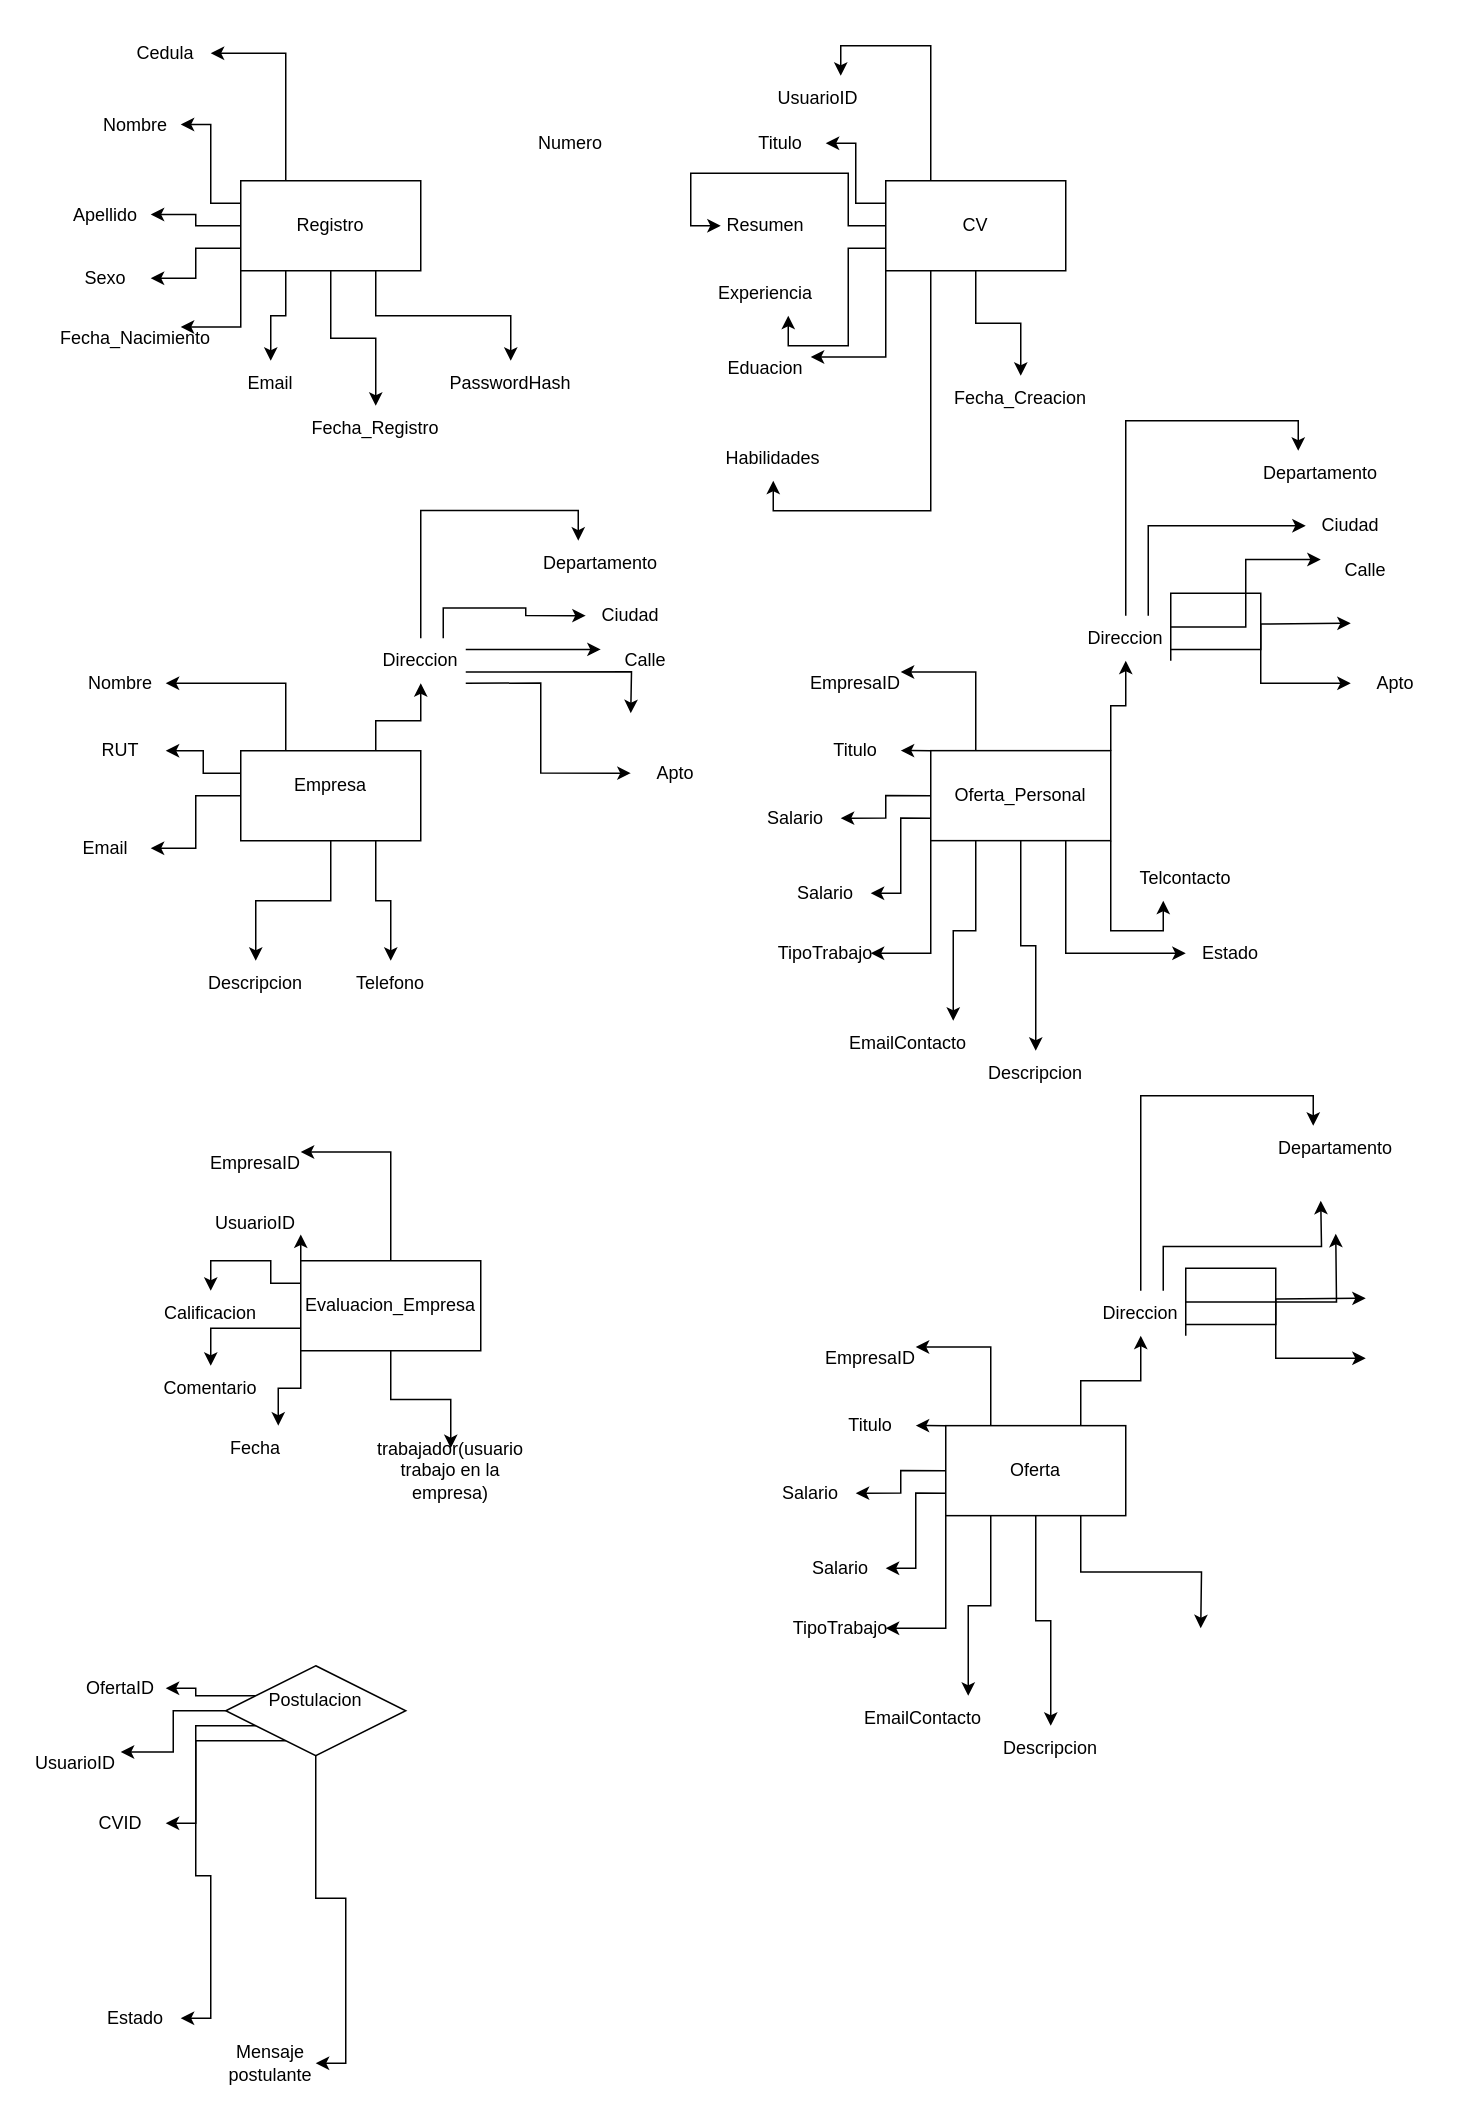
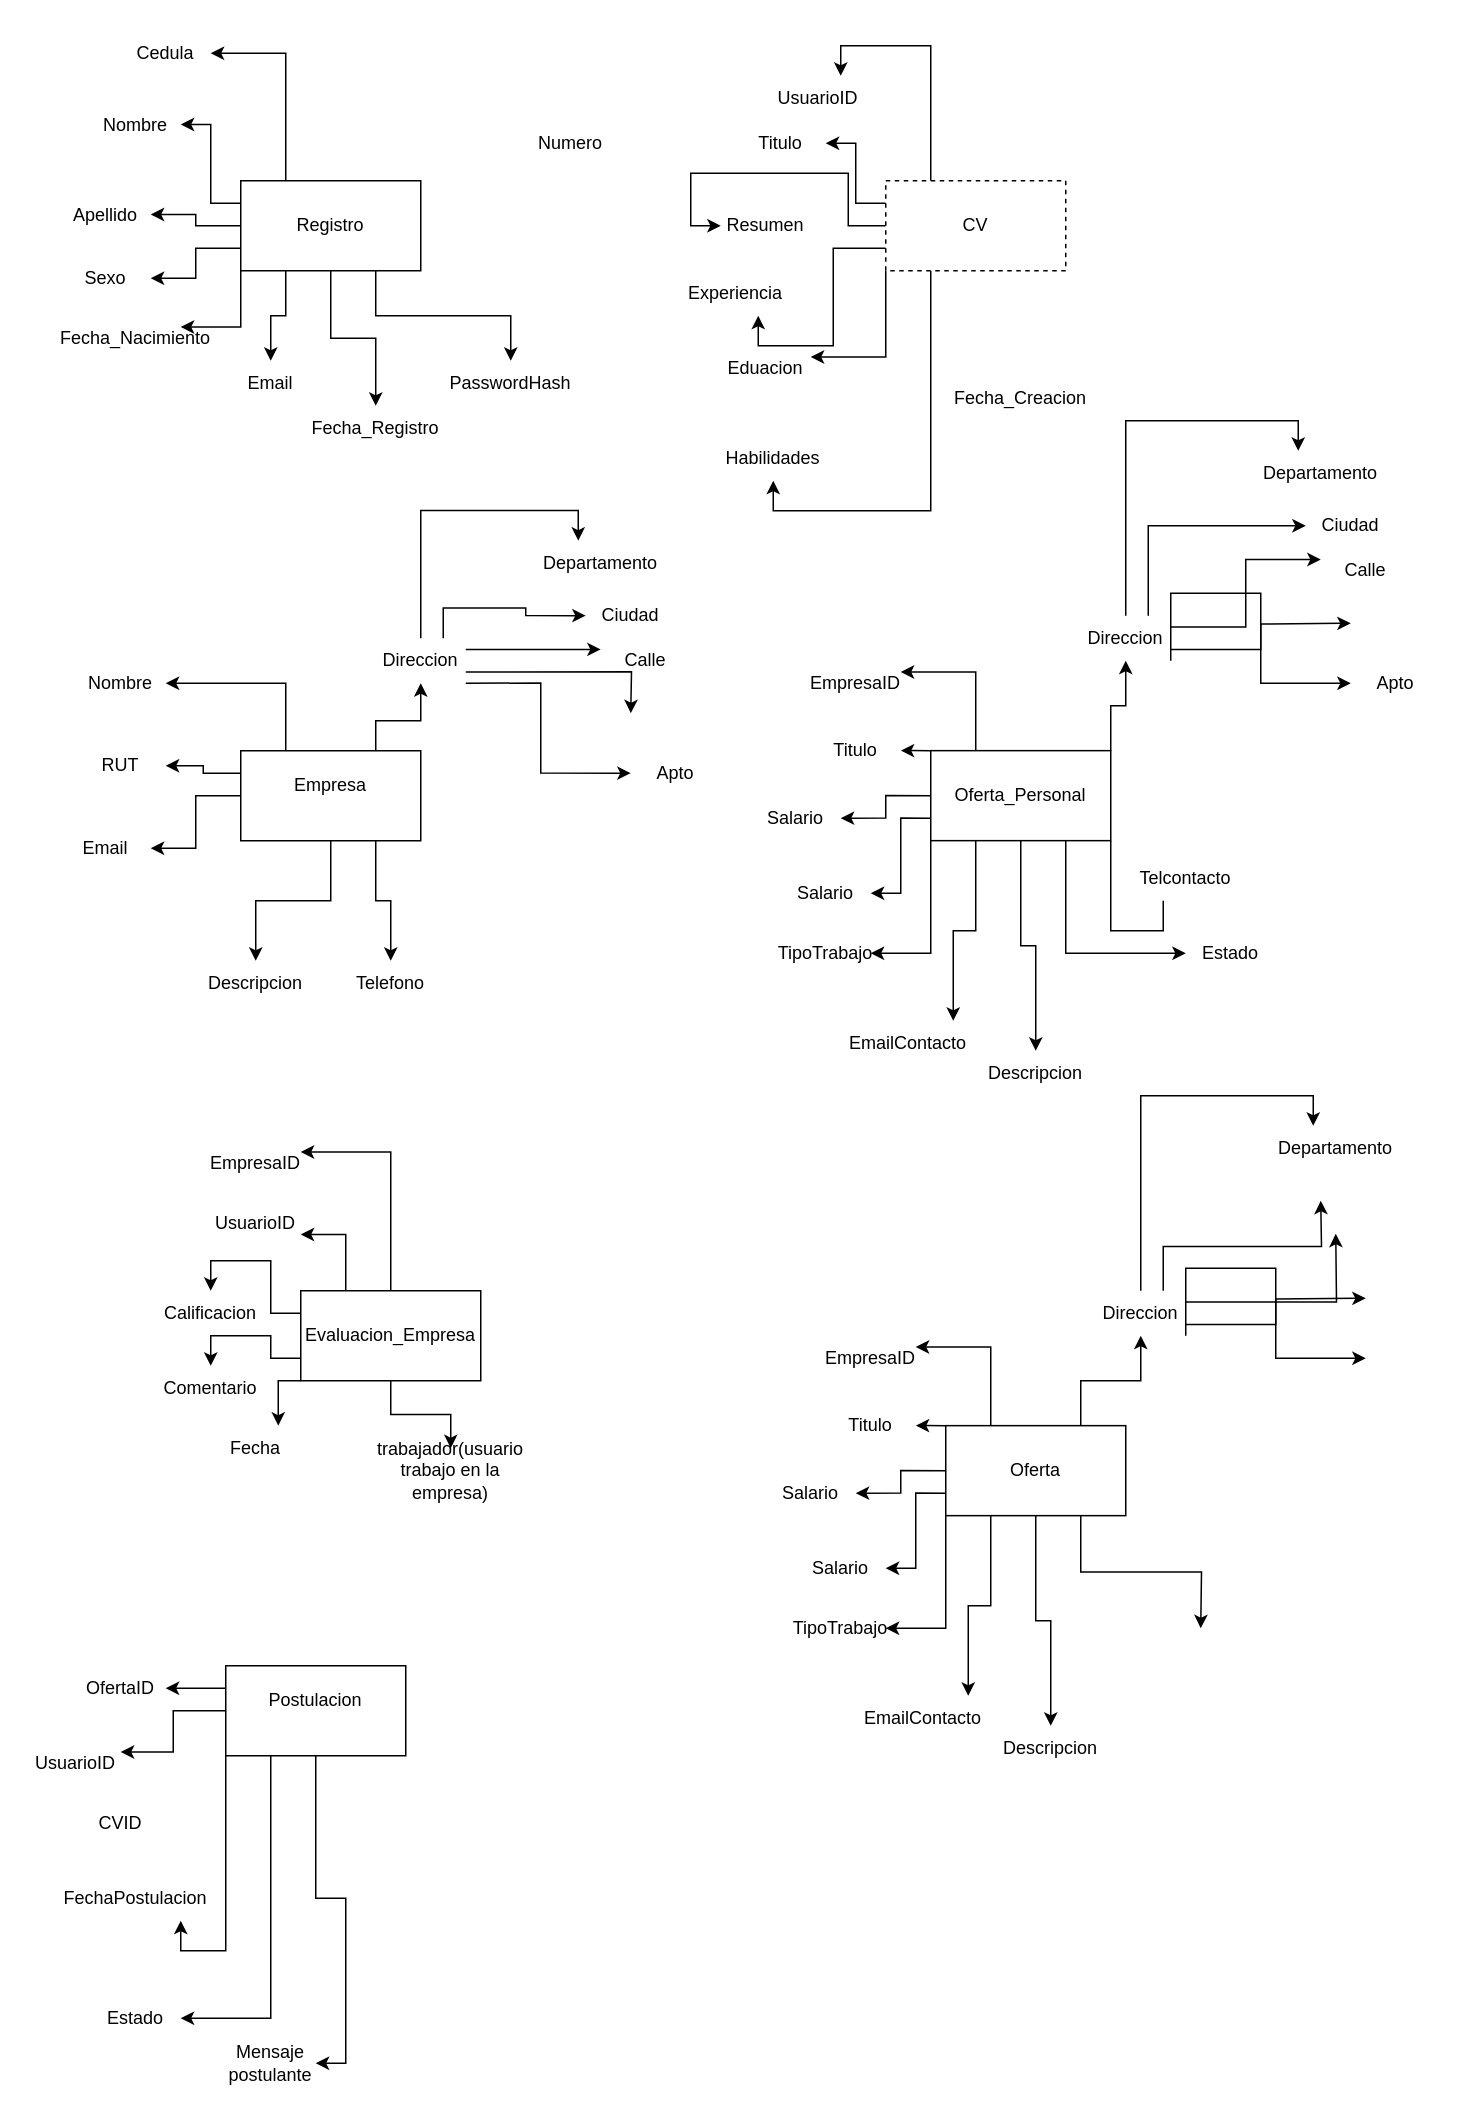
node "CV": style solid -> dashed
node "Experiencia": moved (766, 293) -> (736, 293)
edge "CV" -> "Fecha_Creacion": removed
node "RUT": moved (121, 751) -> (121, 766)
edge "Oferta_Personal" -> "Telcontacto": arrowhead classic -> none
node "Evaluacion_Empresa": moved (391, 1306) -> (391, 1336)
node "Postulacion": shape diamond -> rectangle
edge "Postulacion" -> "CVID": removed
edge "Postulacion" -> "FechaPostulacion": added
node "FechaPostulacion": added
